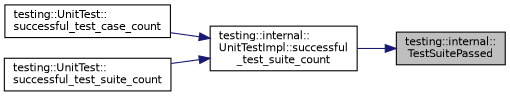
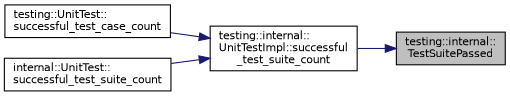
node "testing::UnitTest:: successful_test_suite_count": label "testing::UnitTest:: successful_test_suite_count" -> "internal::UnitTest:: successful_test_suite_count"
